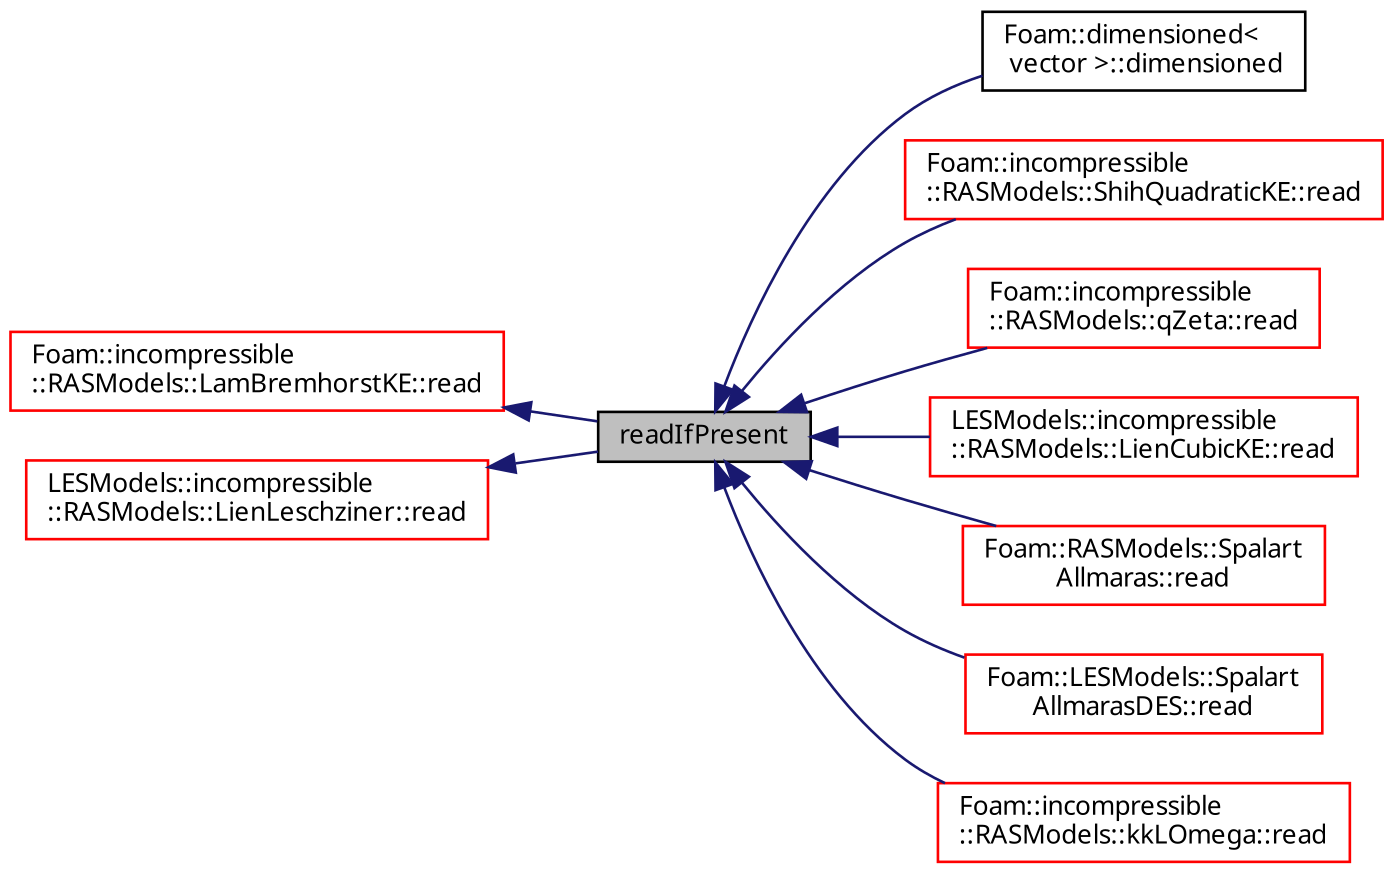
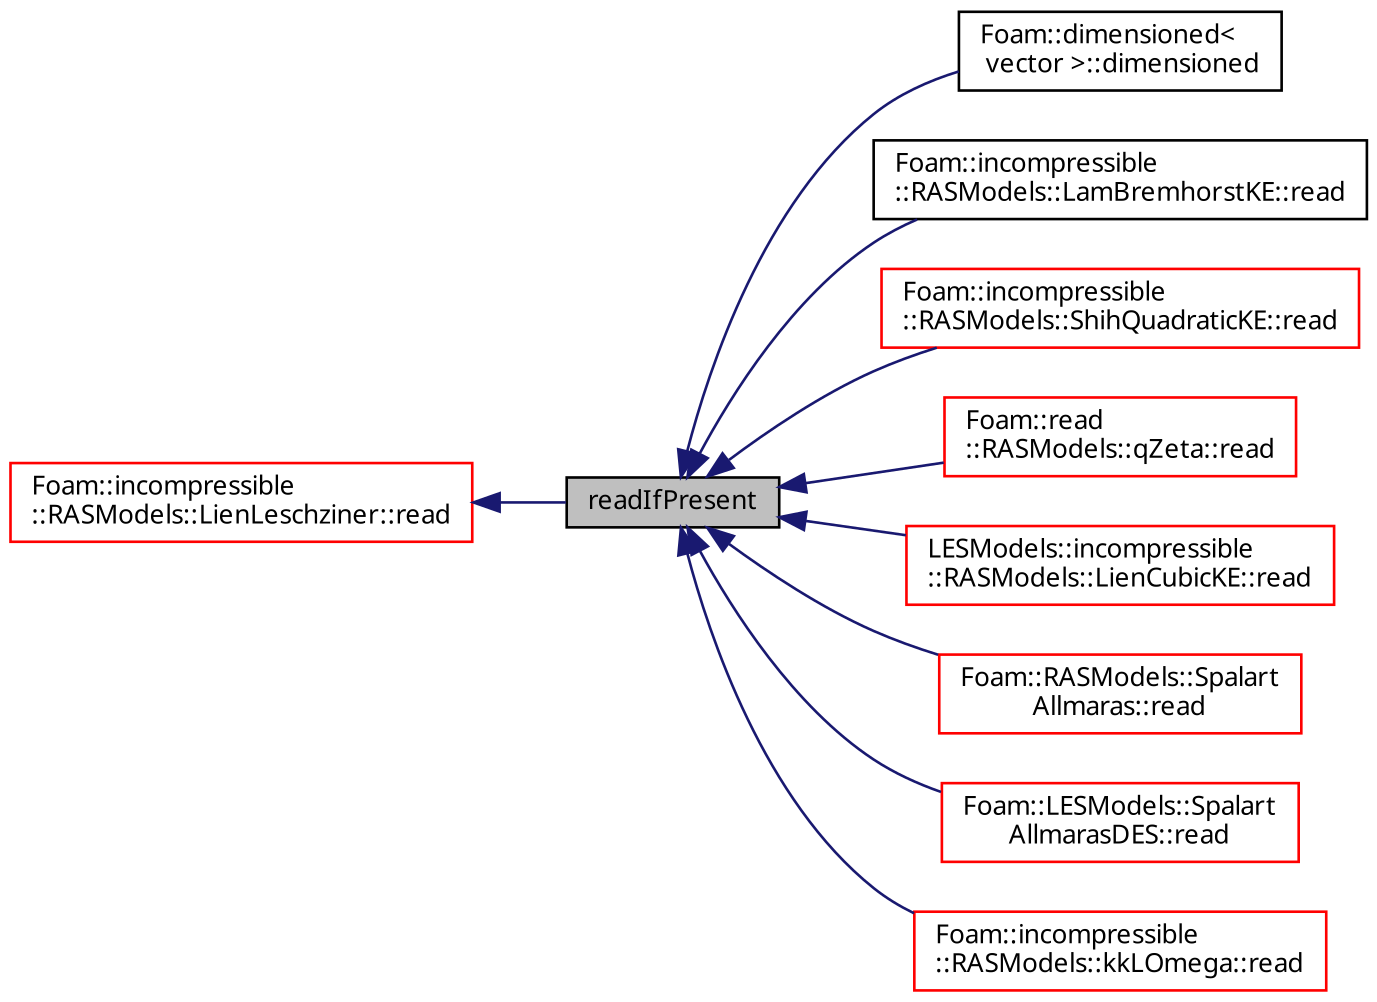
node "Foam::incompressible ::RASModels::qZeta::read": label "Foam::incompressible ::RASModels::qZeta::read" -> "Foam::read ::RASModels::qZeta::read"
node "Foam::incompressible ::RASModels::LamBremhorstKE::read": color red -> black
edge "readIfPresent" -> "Foam::incompressible ::RASModels::LamBremhorstKE::read": reversed
node "LESModels::incompressible ::RASModels::LienLeschziner::read": label "LESModels::incompressible ::RASModels::LienLeschziner::read" -> "Foam::incompressible ::RASModels::LienLeschziner::read"
